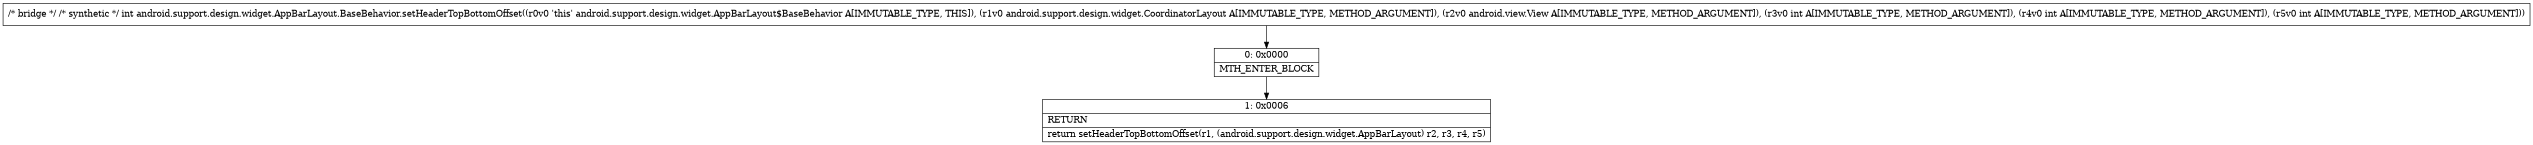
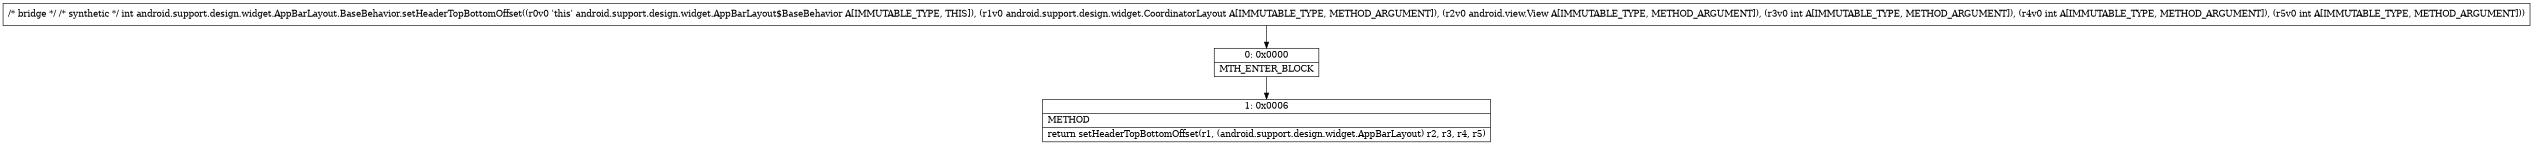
node "1: 0x0006": text "RETURN" -> "METHOD"
